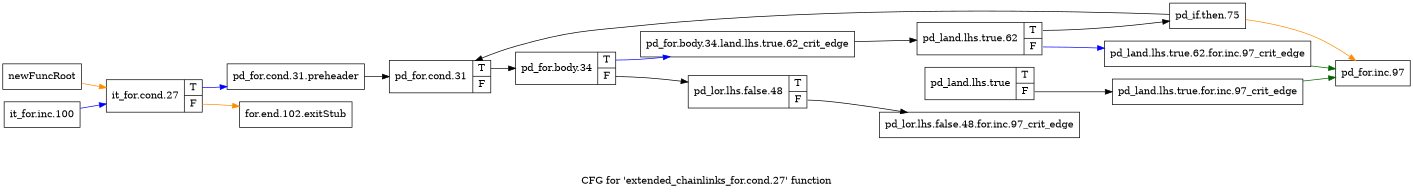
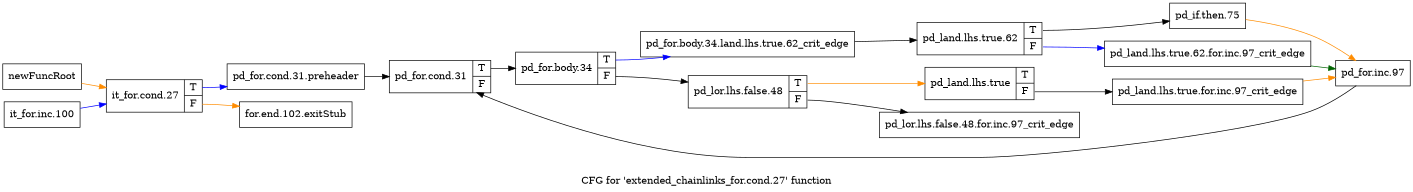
edge "pd_if.then.75" -> "pd_for.cond.31": now "pd_for.inc.97" -> "pd_for.cond.31"
edge "pd_land.lhs.true.for.inc.97_crit_edge" -> "pd_for.inc.97": color darkgreen -> darkorange
edge "pd_lor.lhs.false.48" -> "pd_land.lhs.true": added
